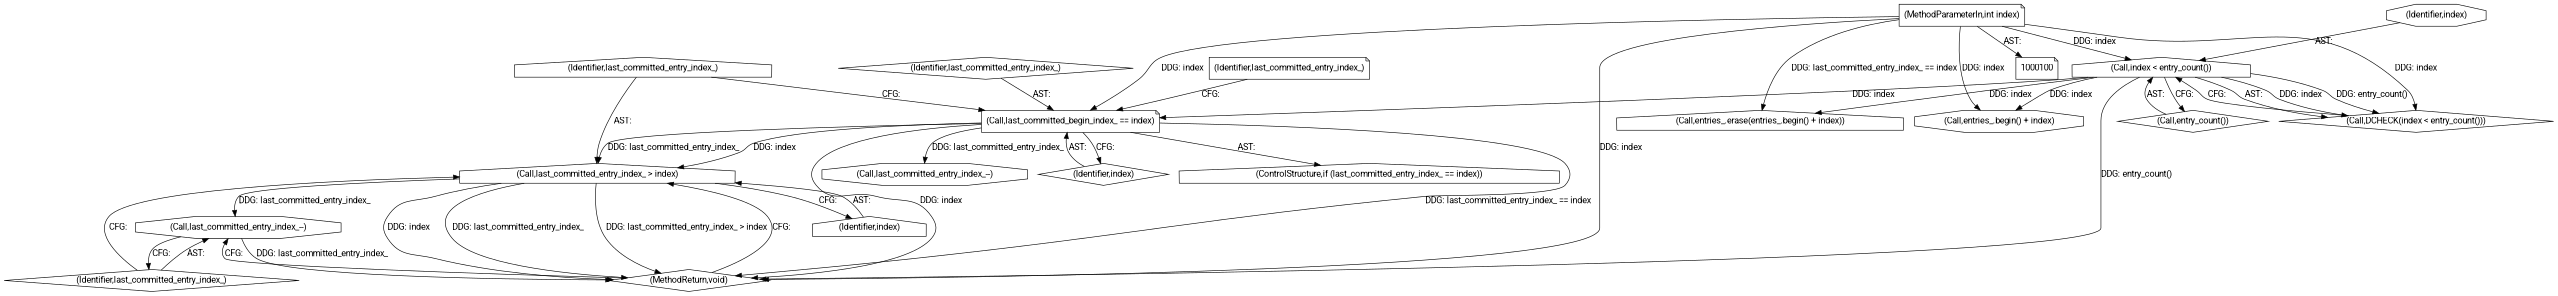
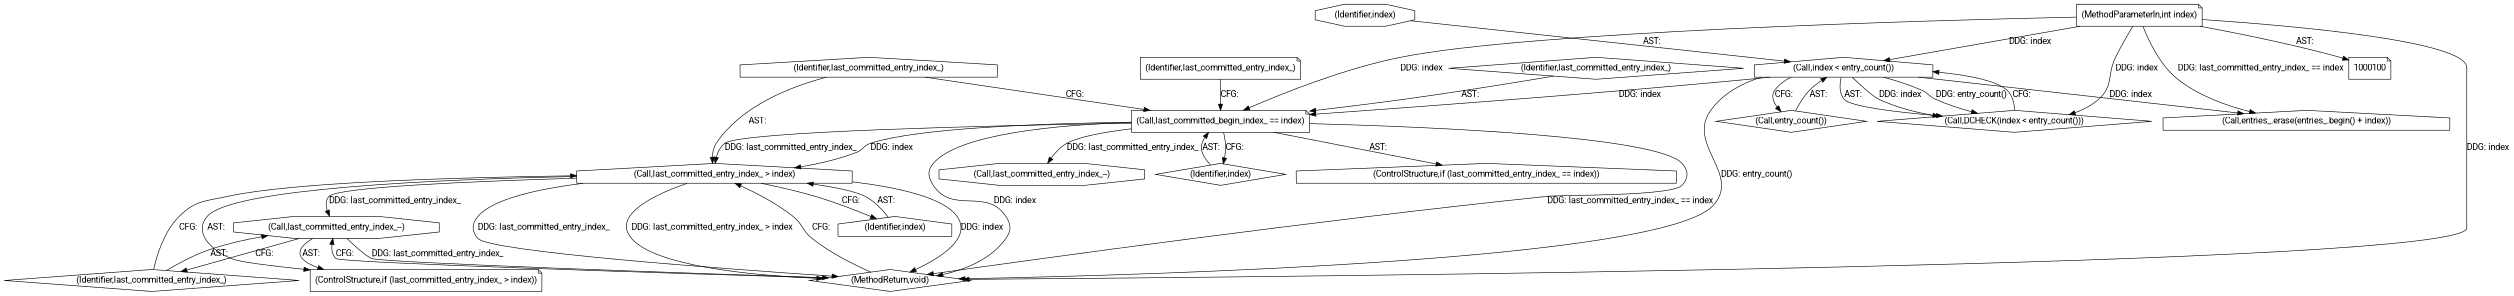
node "(Call,entries_.begin() + index)": removed
node "(ControlStructure,if (last_committed_entry_index_ > index))": added
